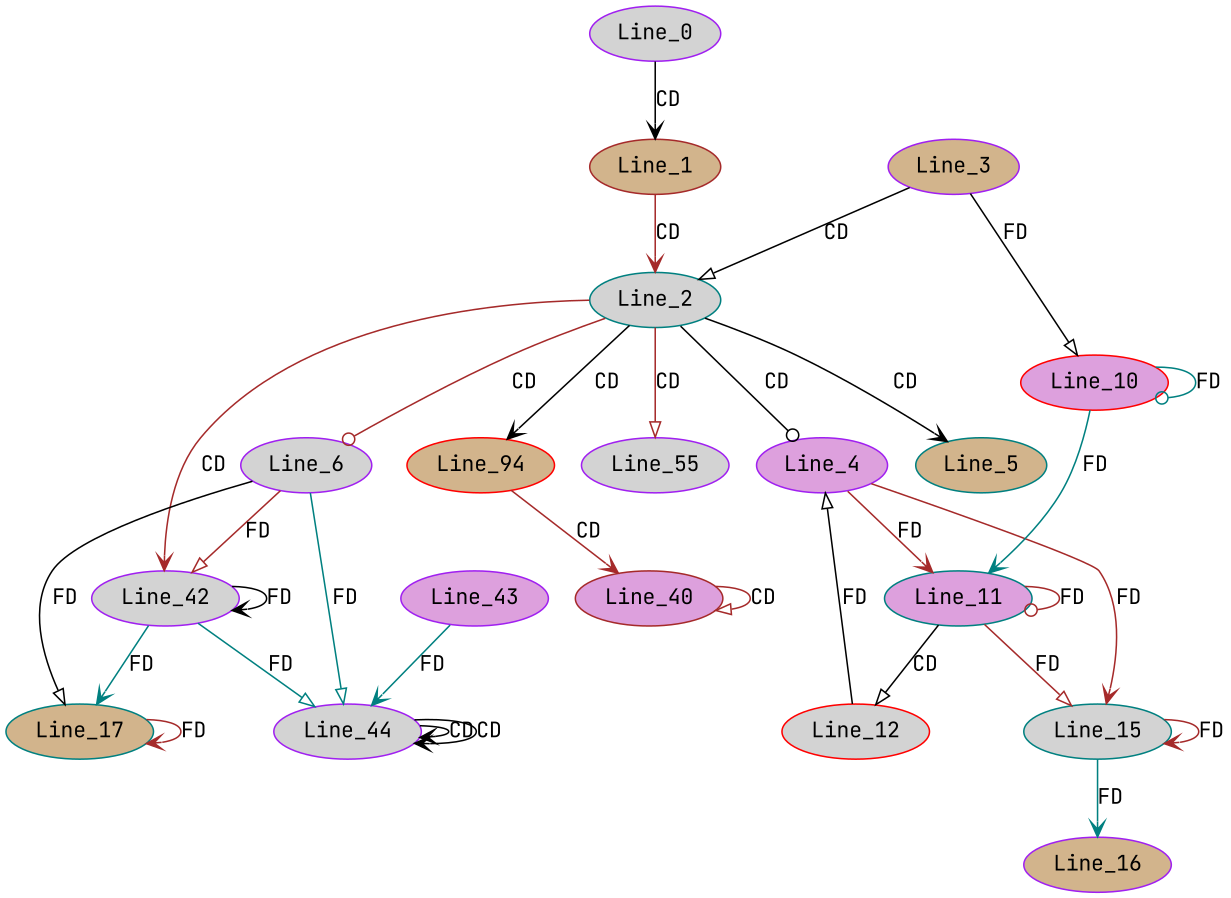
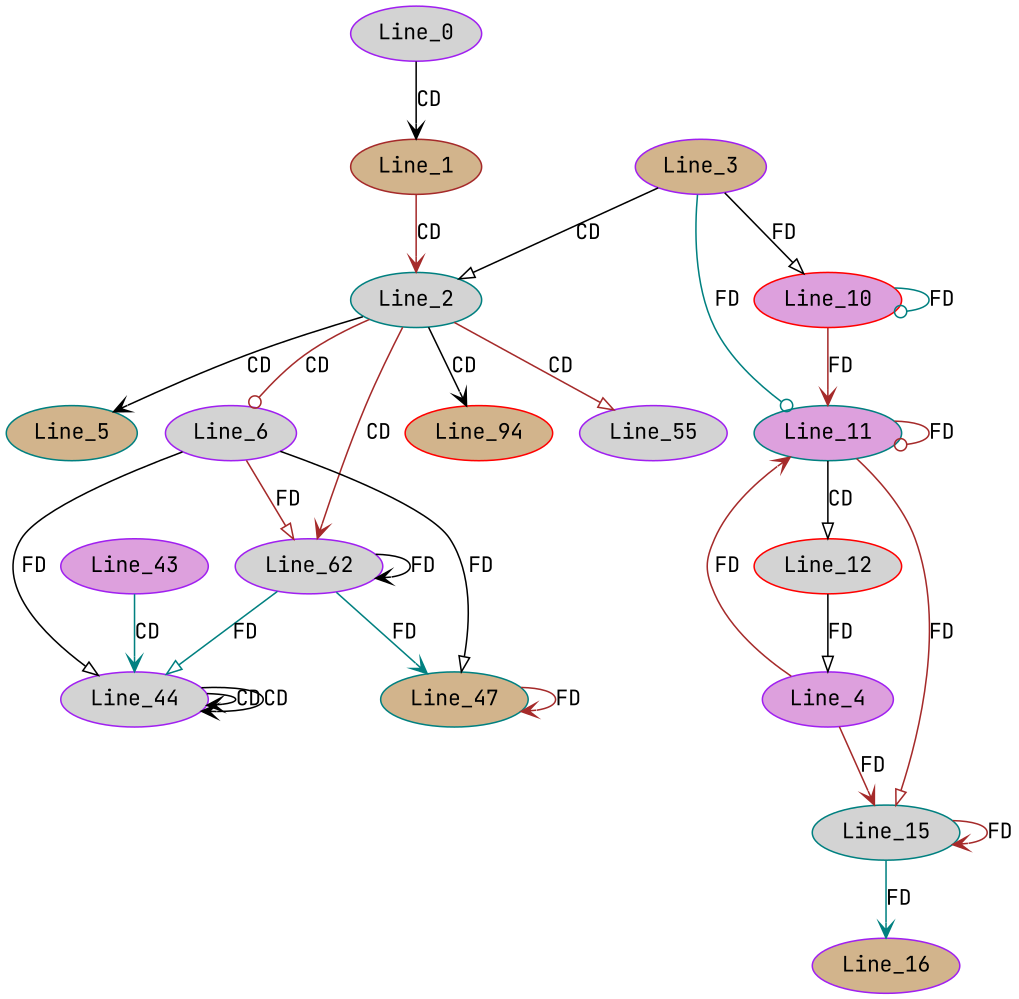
edge "Line_3" -> "Line_11": added, label "FD"
edge "Line_2" -> "Line_4": removed, label "CD"
edge "Line_10" -> "Line_11": color teal -> brown
edge "Line_6" -> "Line_44": color teal -> black
node "Line_42": label "Line_42" -> "Line_62"
node "Line_40": removed
edge "Line_43" -> "Line_44": label "FD" -> "CD"
node "Line_17": label "Line_17" -> "Line_47"
